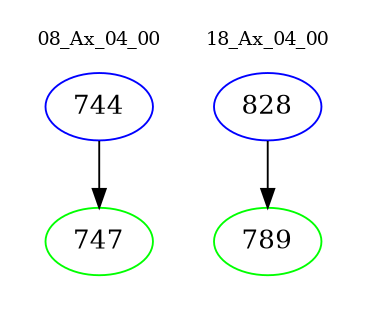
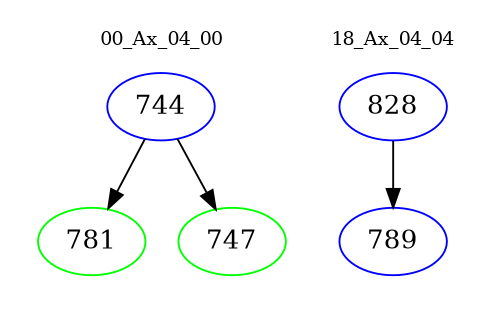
cluster "08_Ax_04_00": label "08_Ax_04_00" -> "00_Ax_04_00"
cluster "18_Ax_04_00": label "18_Ax_04_00" -> "18_Ax_04_04"
node "781": added
node "789": color green -> blue
